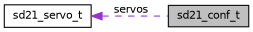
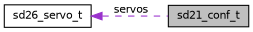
node "sd21_servo_t": label "sd21_servo_t" -> "sd26_servo_t"
